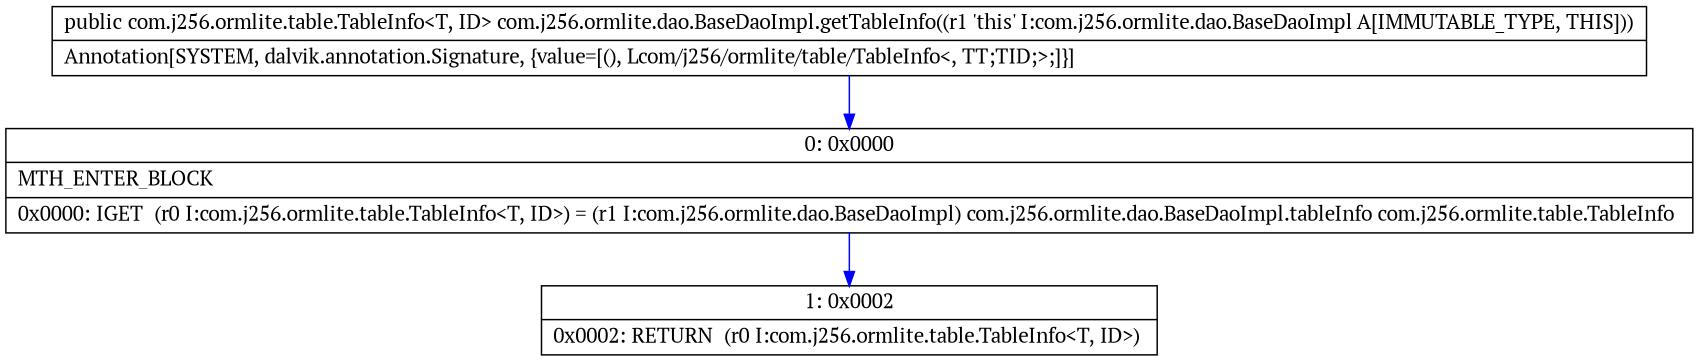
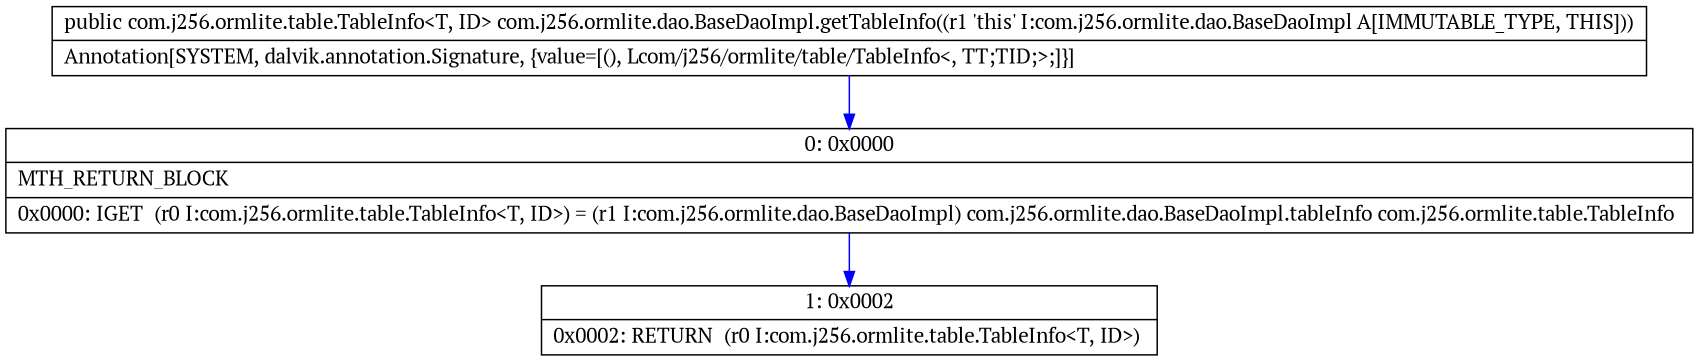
node "0: 0x0000": text "MTH_ENTER_BLOCK" -> "MTH_RETURN_BLOCK"
